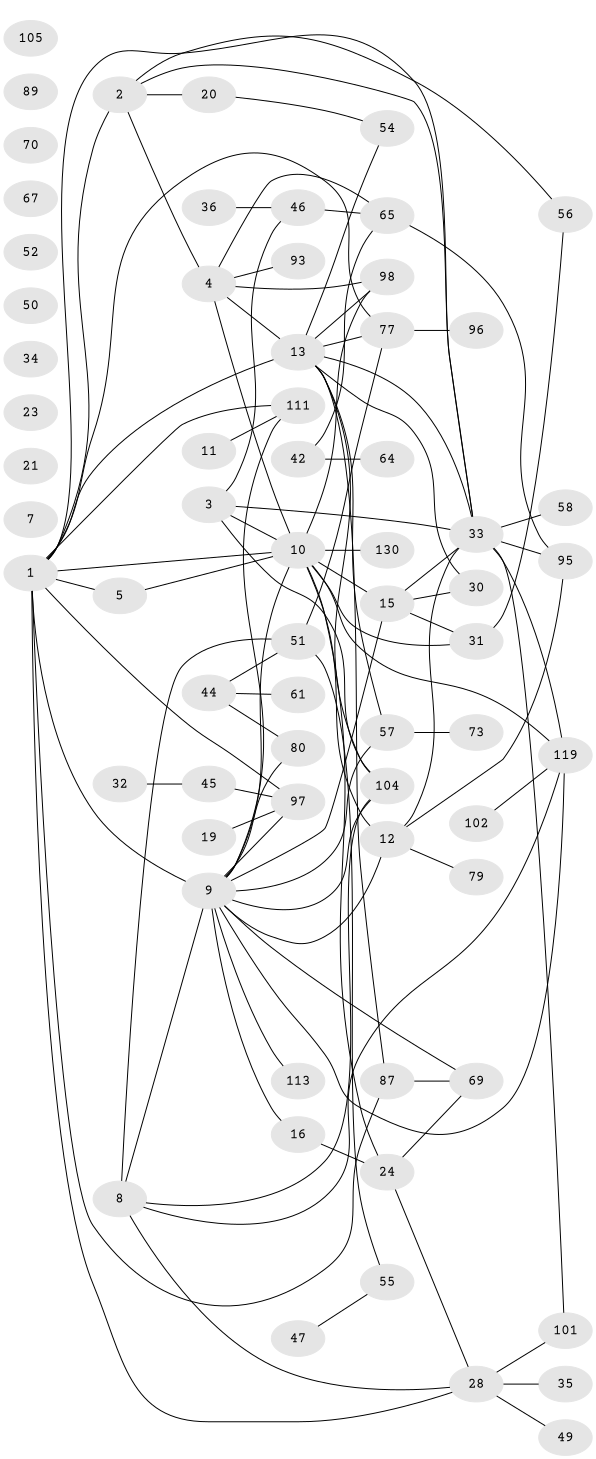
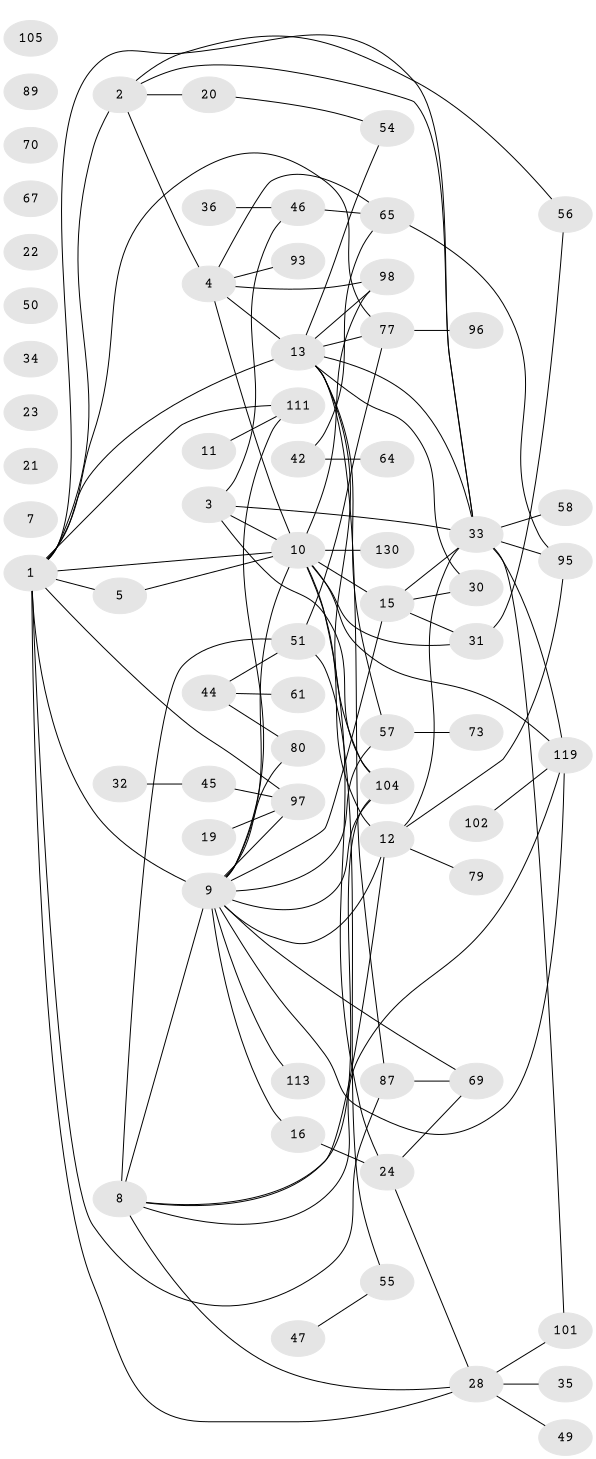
node "52": label "52" -> "22"
edge "12" -- "8": added
